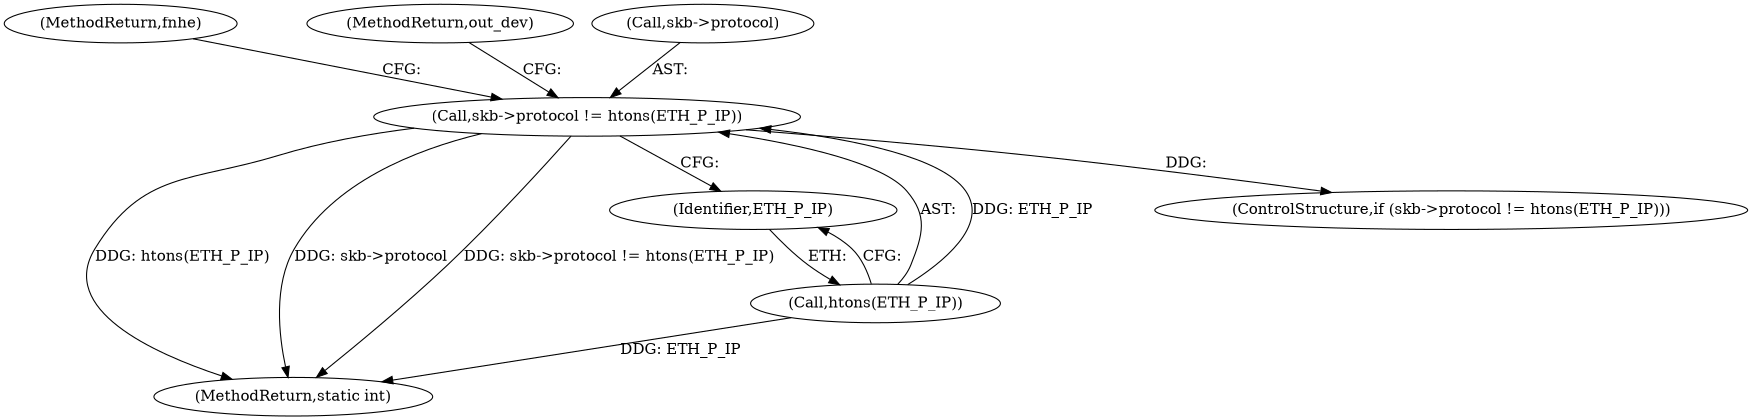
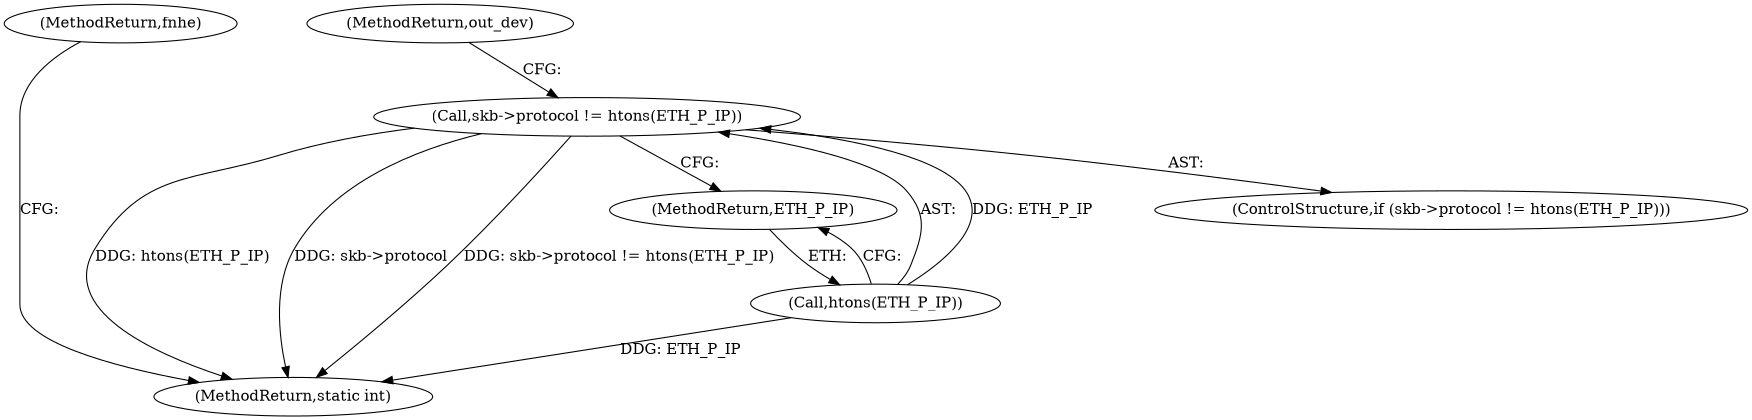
node "(Call,skb->protocol)": removed
edge "(MethodReturn,fnhe)" -> "(Call,skb->protocol != htons(ETH_P_IP))": now "(MethodReturn,fnhe)" -> "(MethodReturn,static int)"
edge "(Call,skb->protocol != htons(ETH_P_IP))" -> "(ControlStructure,if (skb->protocol != htons(ETH_P_IP)))": label "DDG: " -> "AST: "
node "(Identifier,ETH_P_IP)": label "(Identifier,ETH_P_IP)" -> "(MethodReturn,ETH_P_IP)"
